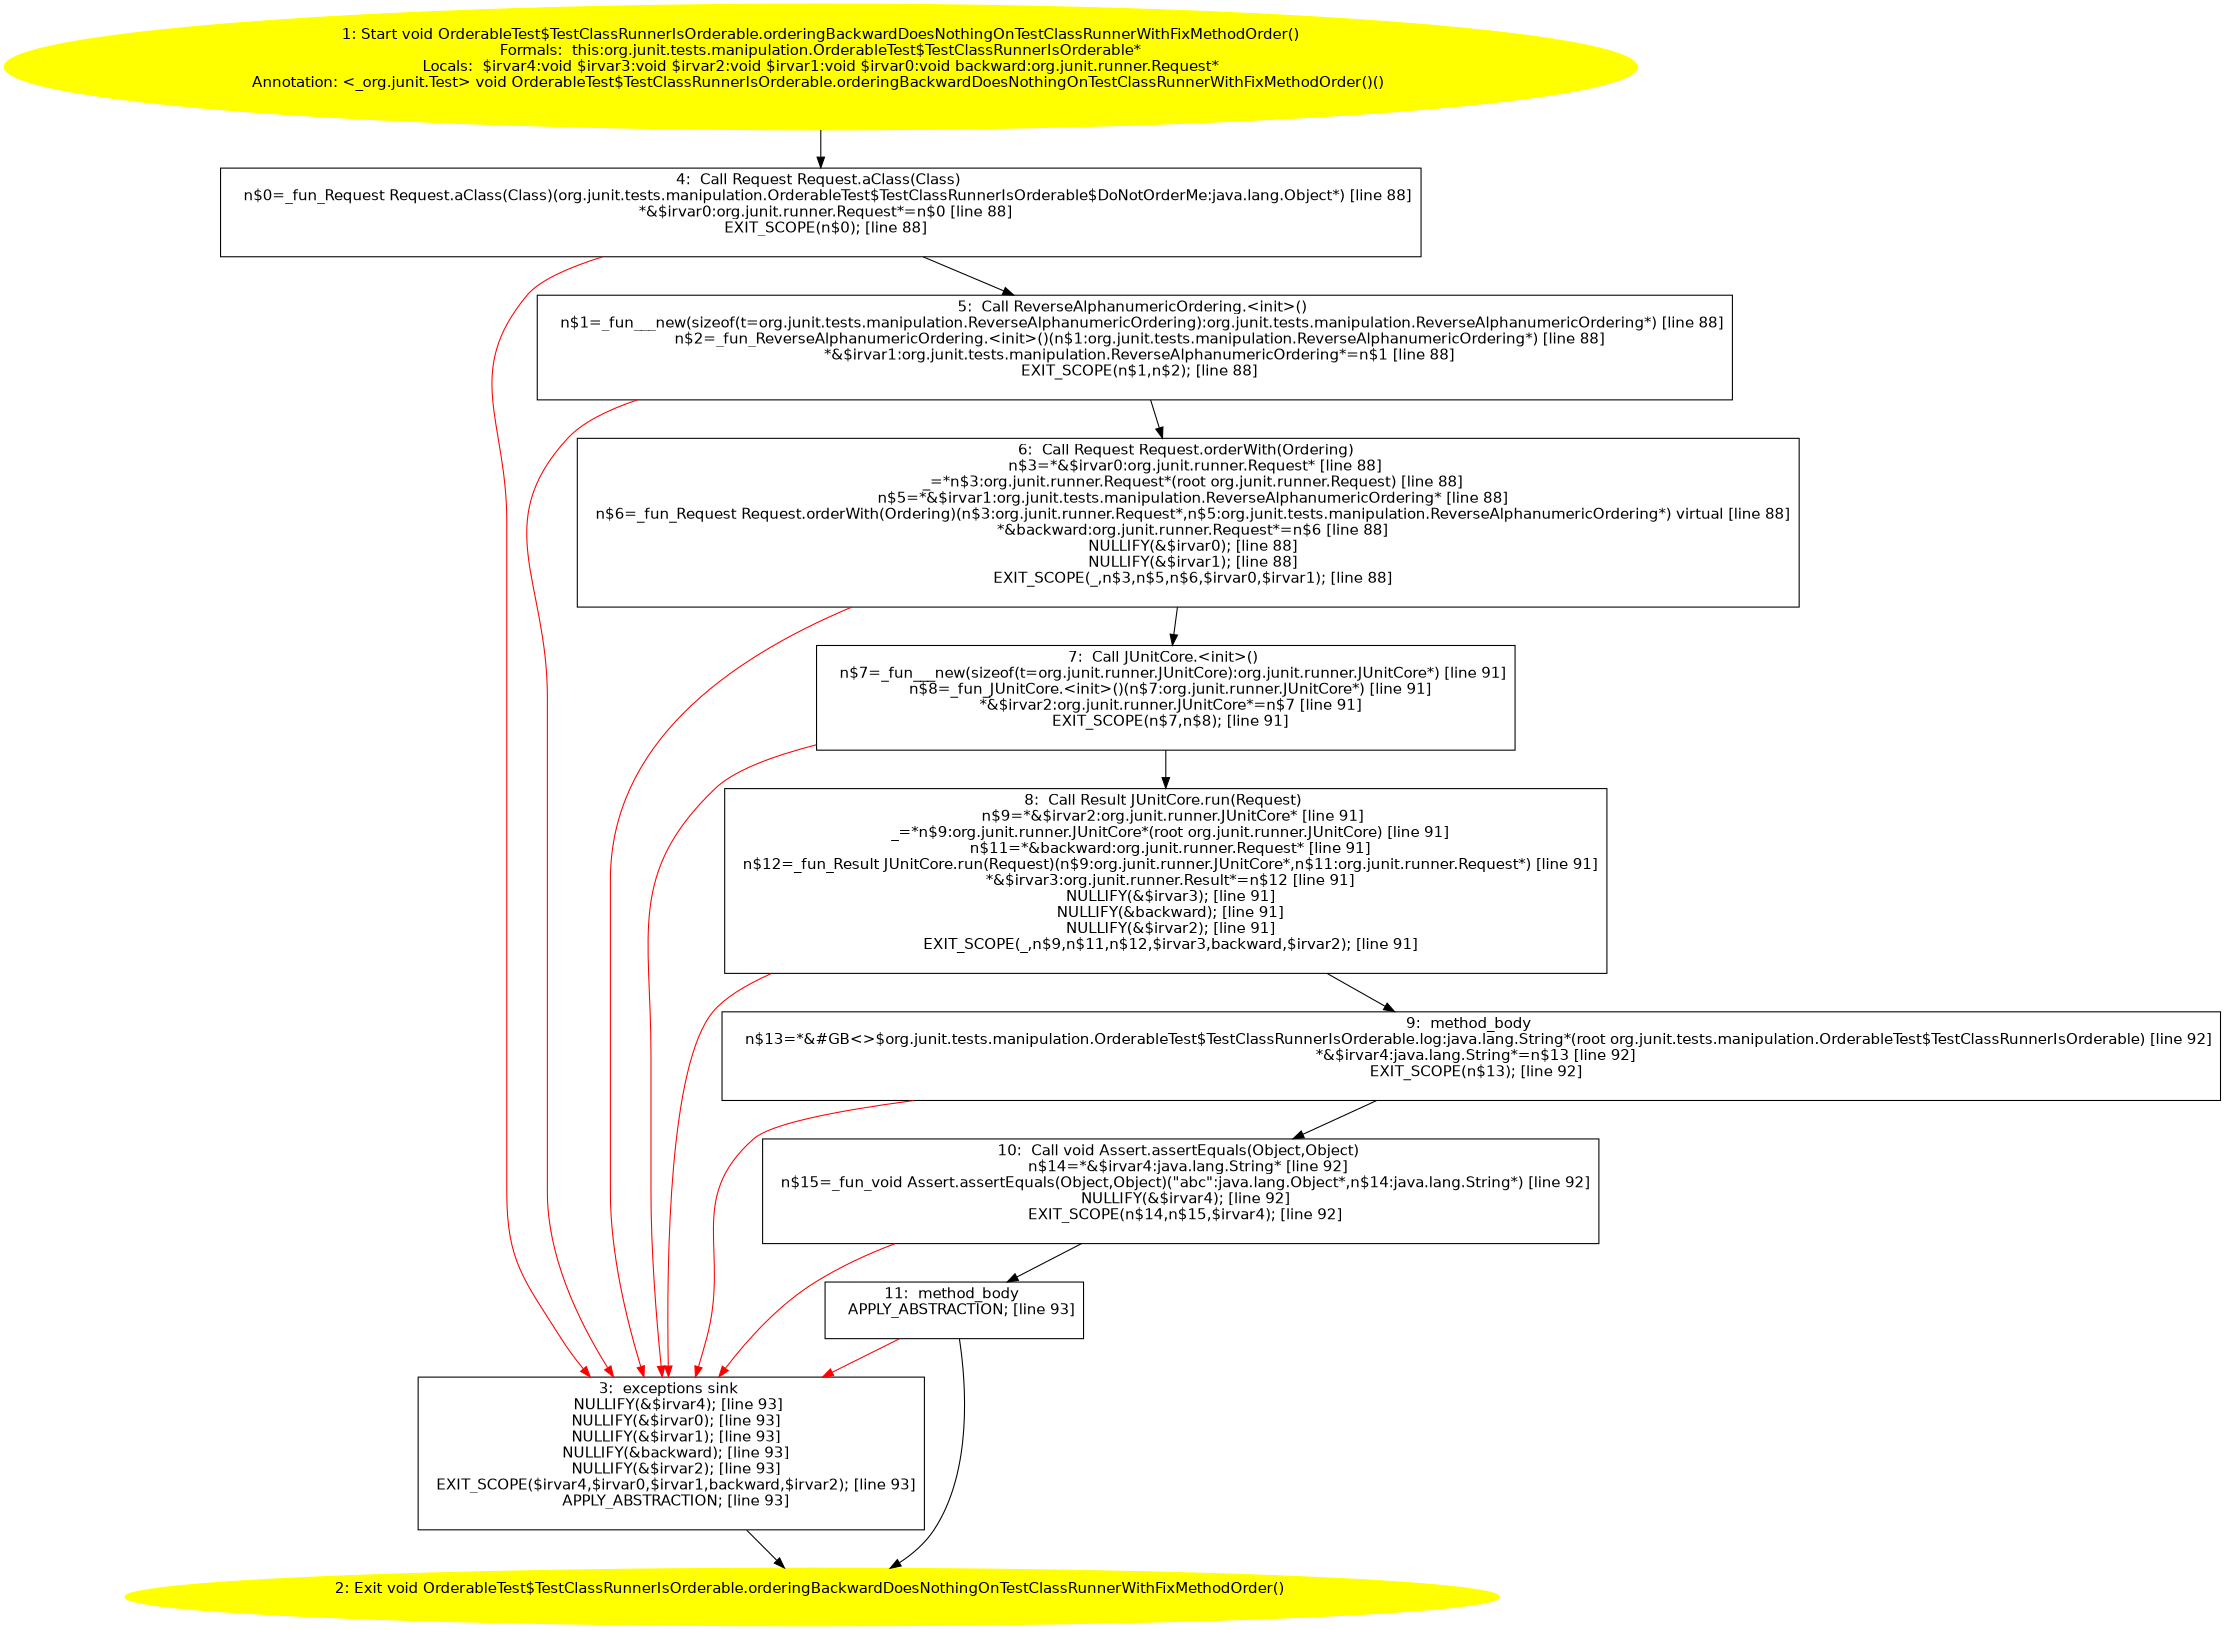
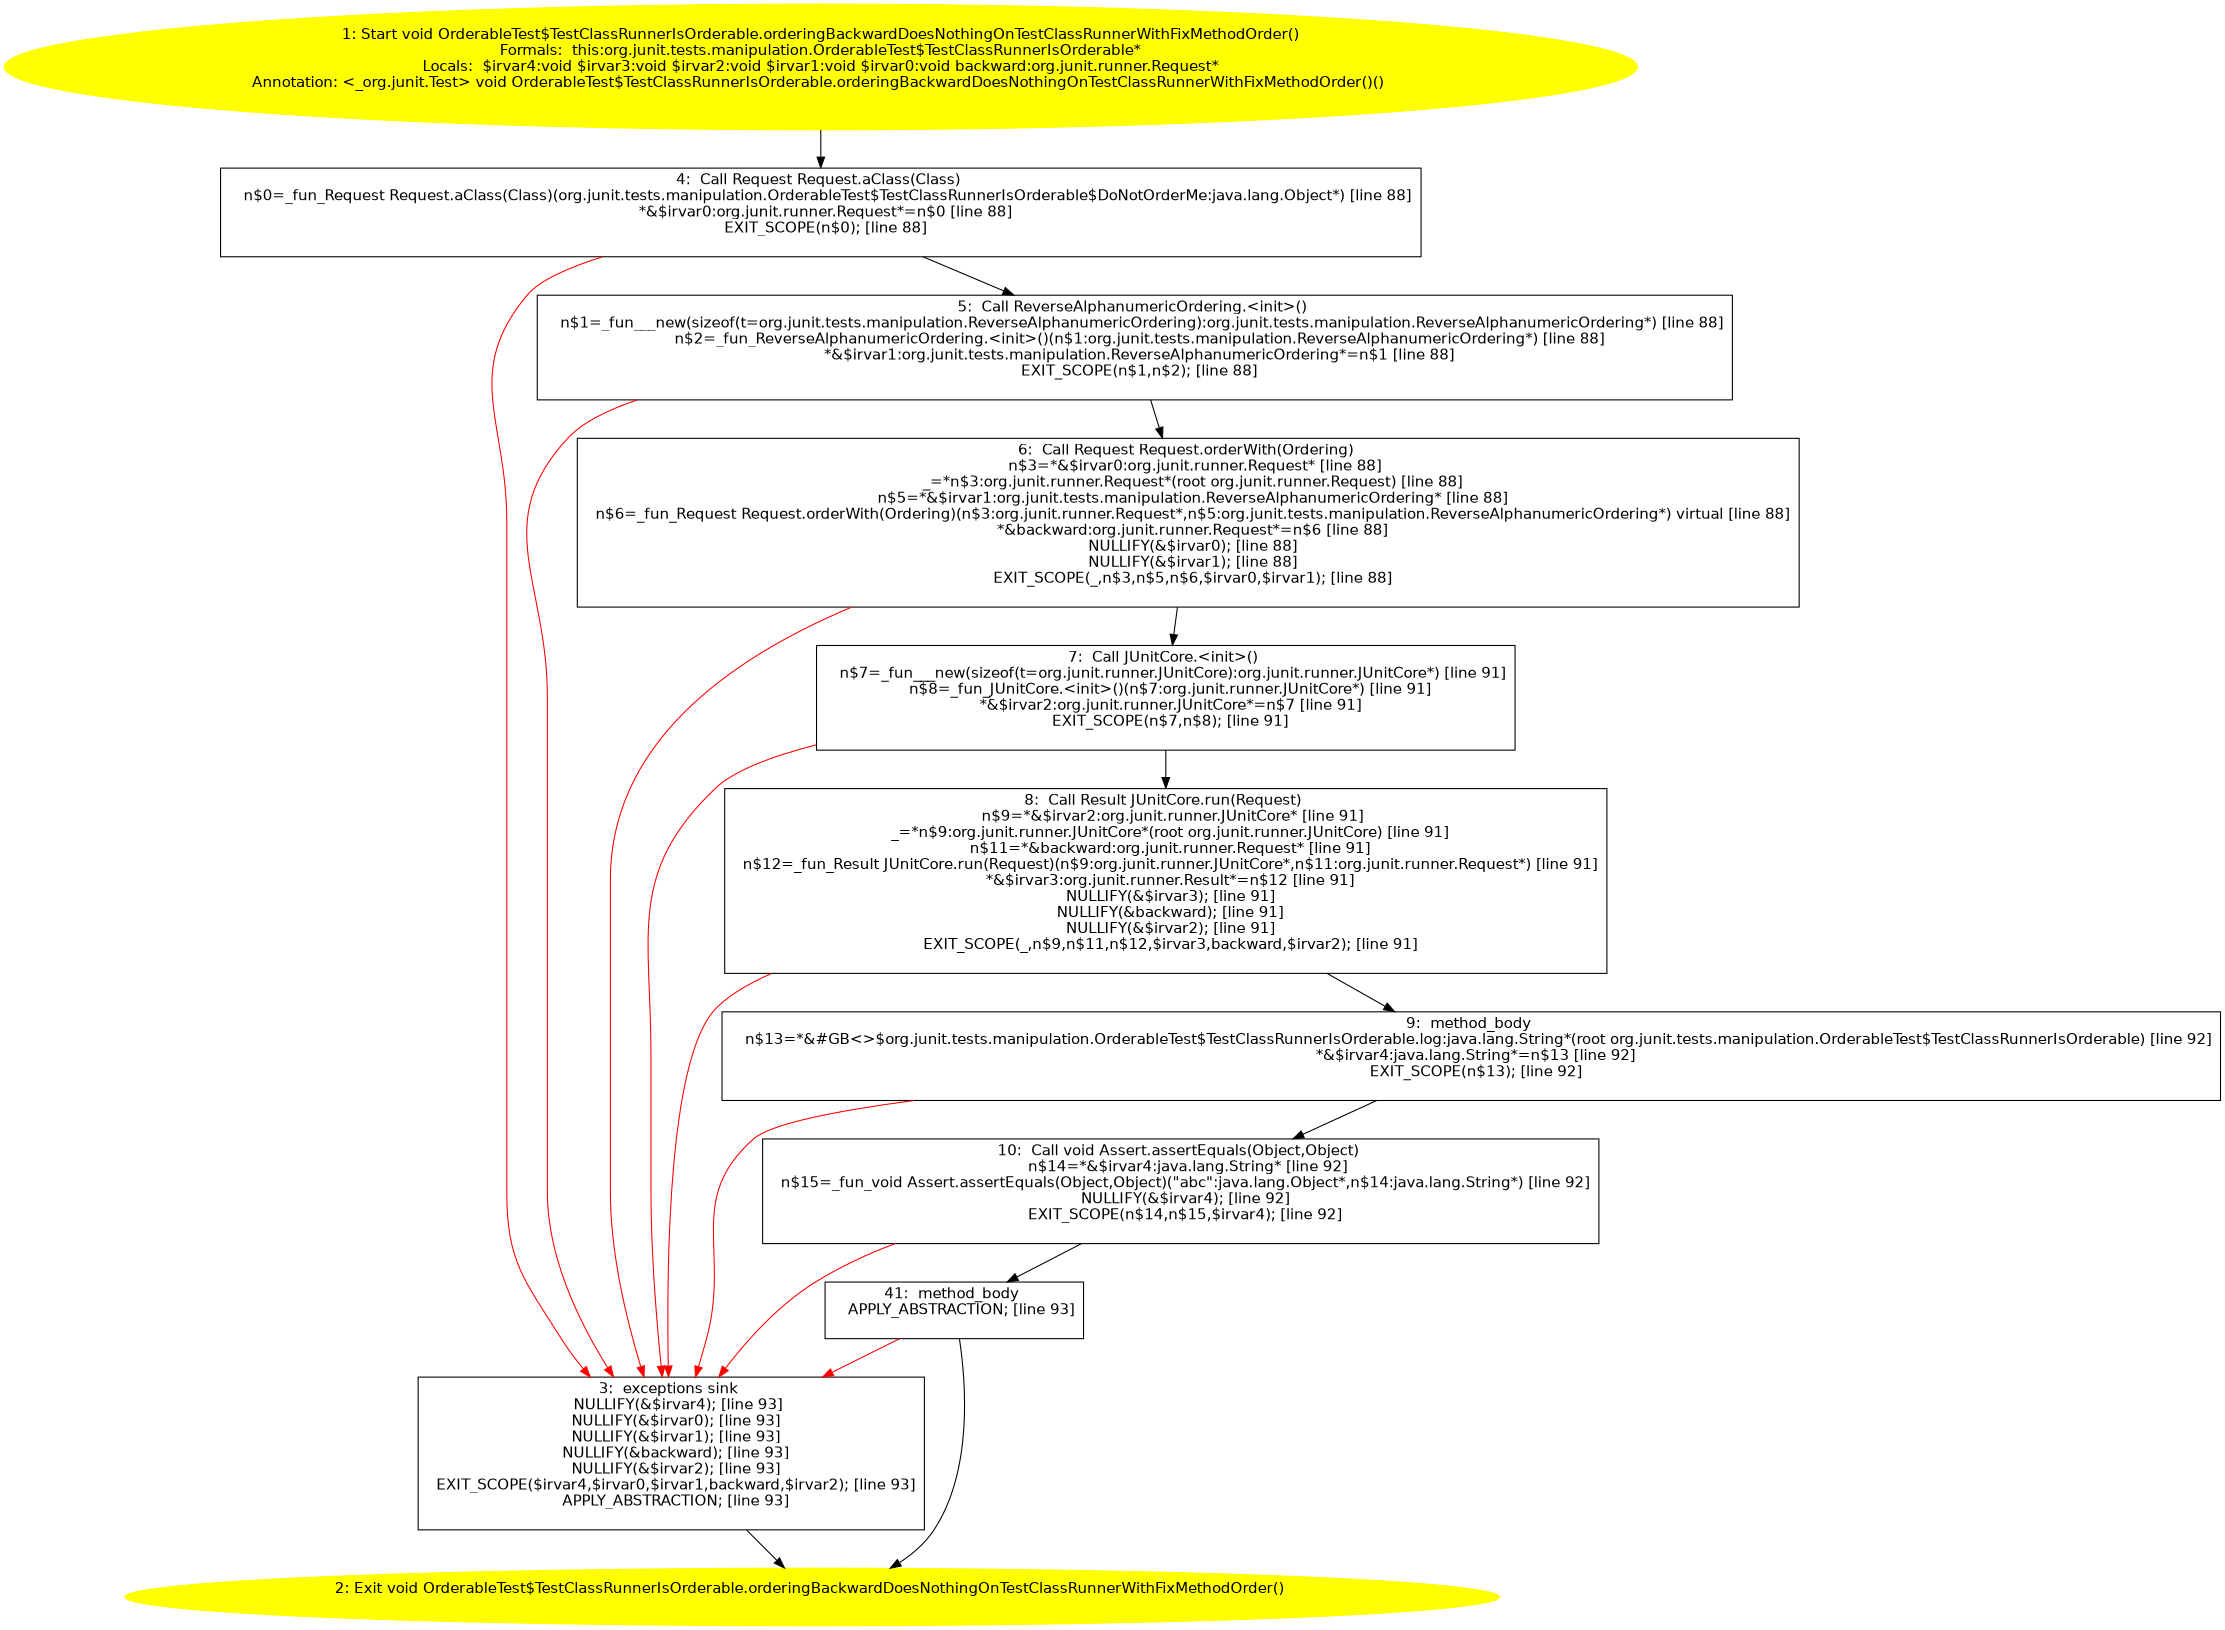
node "11:  method_body APPLY_ABSTRACTION; [line 93]": label "11:  method_body APPLY_ABSTRACTION; [line 93]" -> "41:  method_body APPLY_ABSTRACTION; [line 93]"
